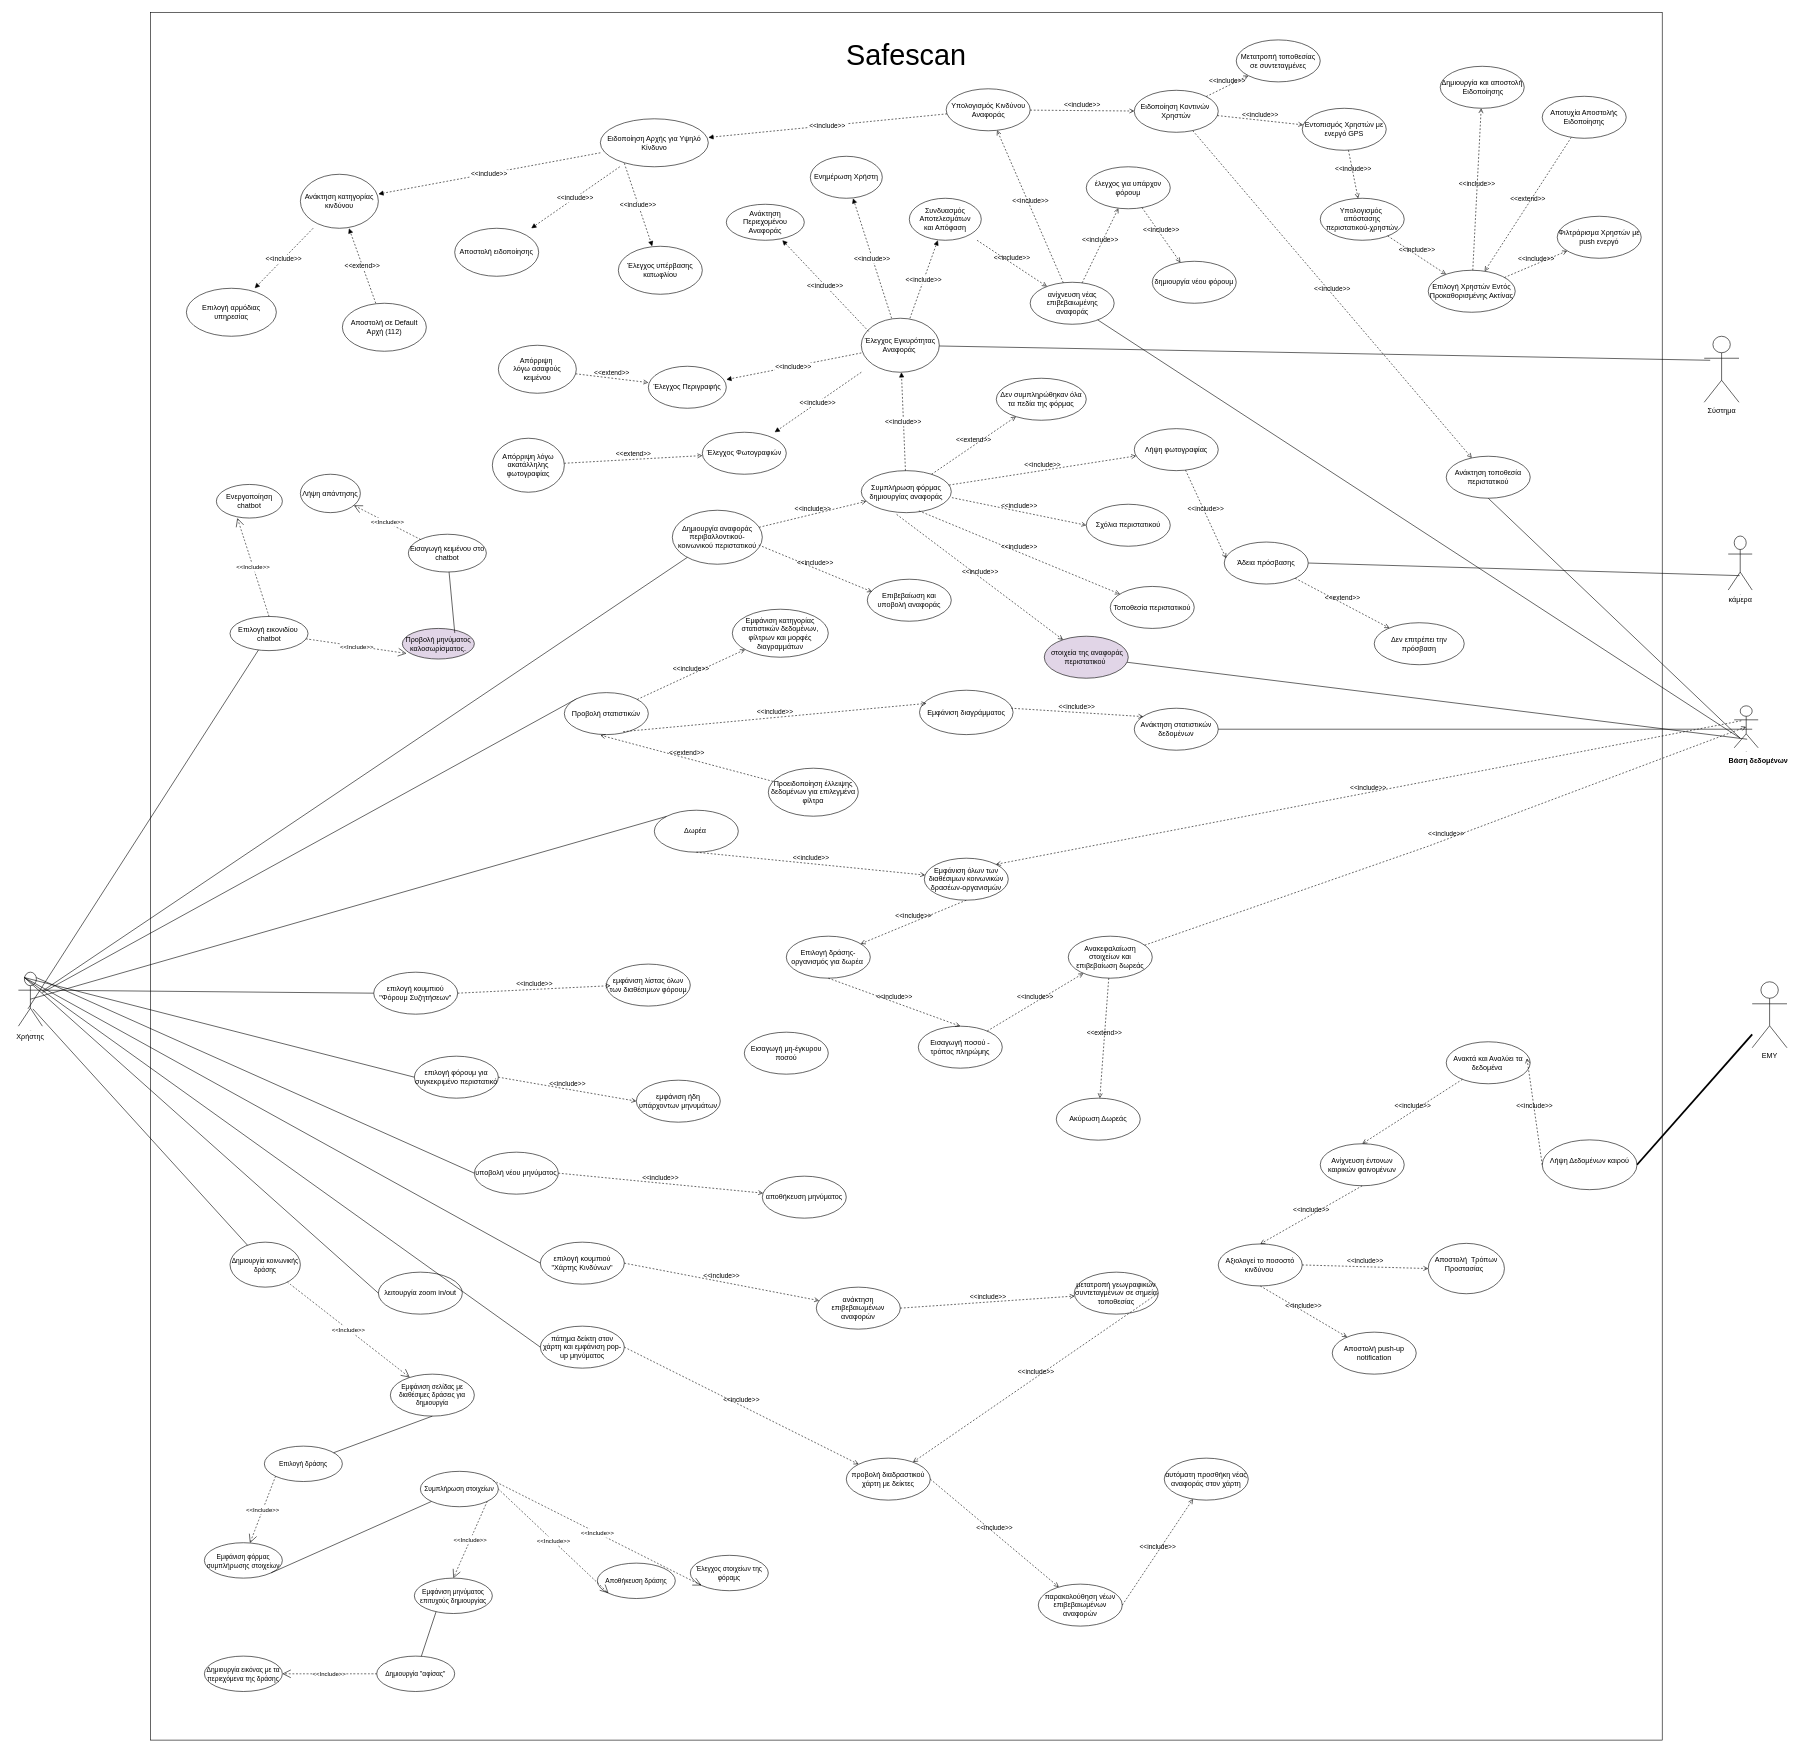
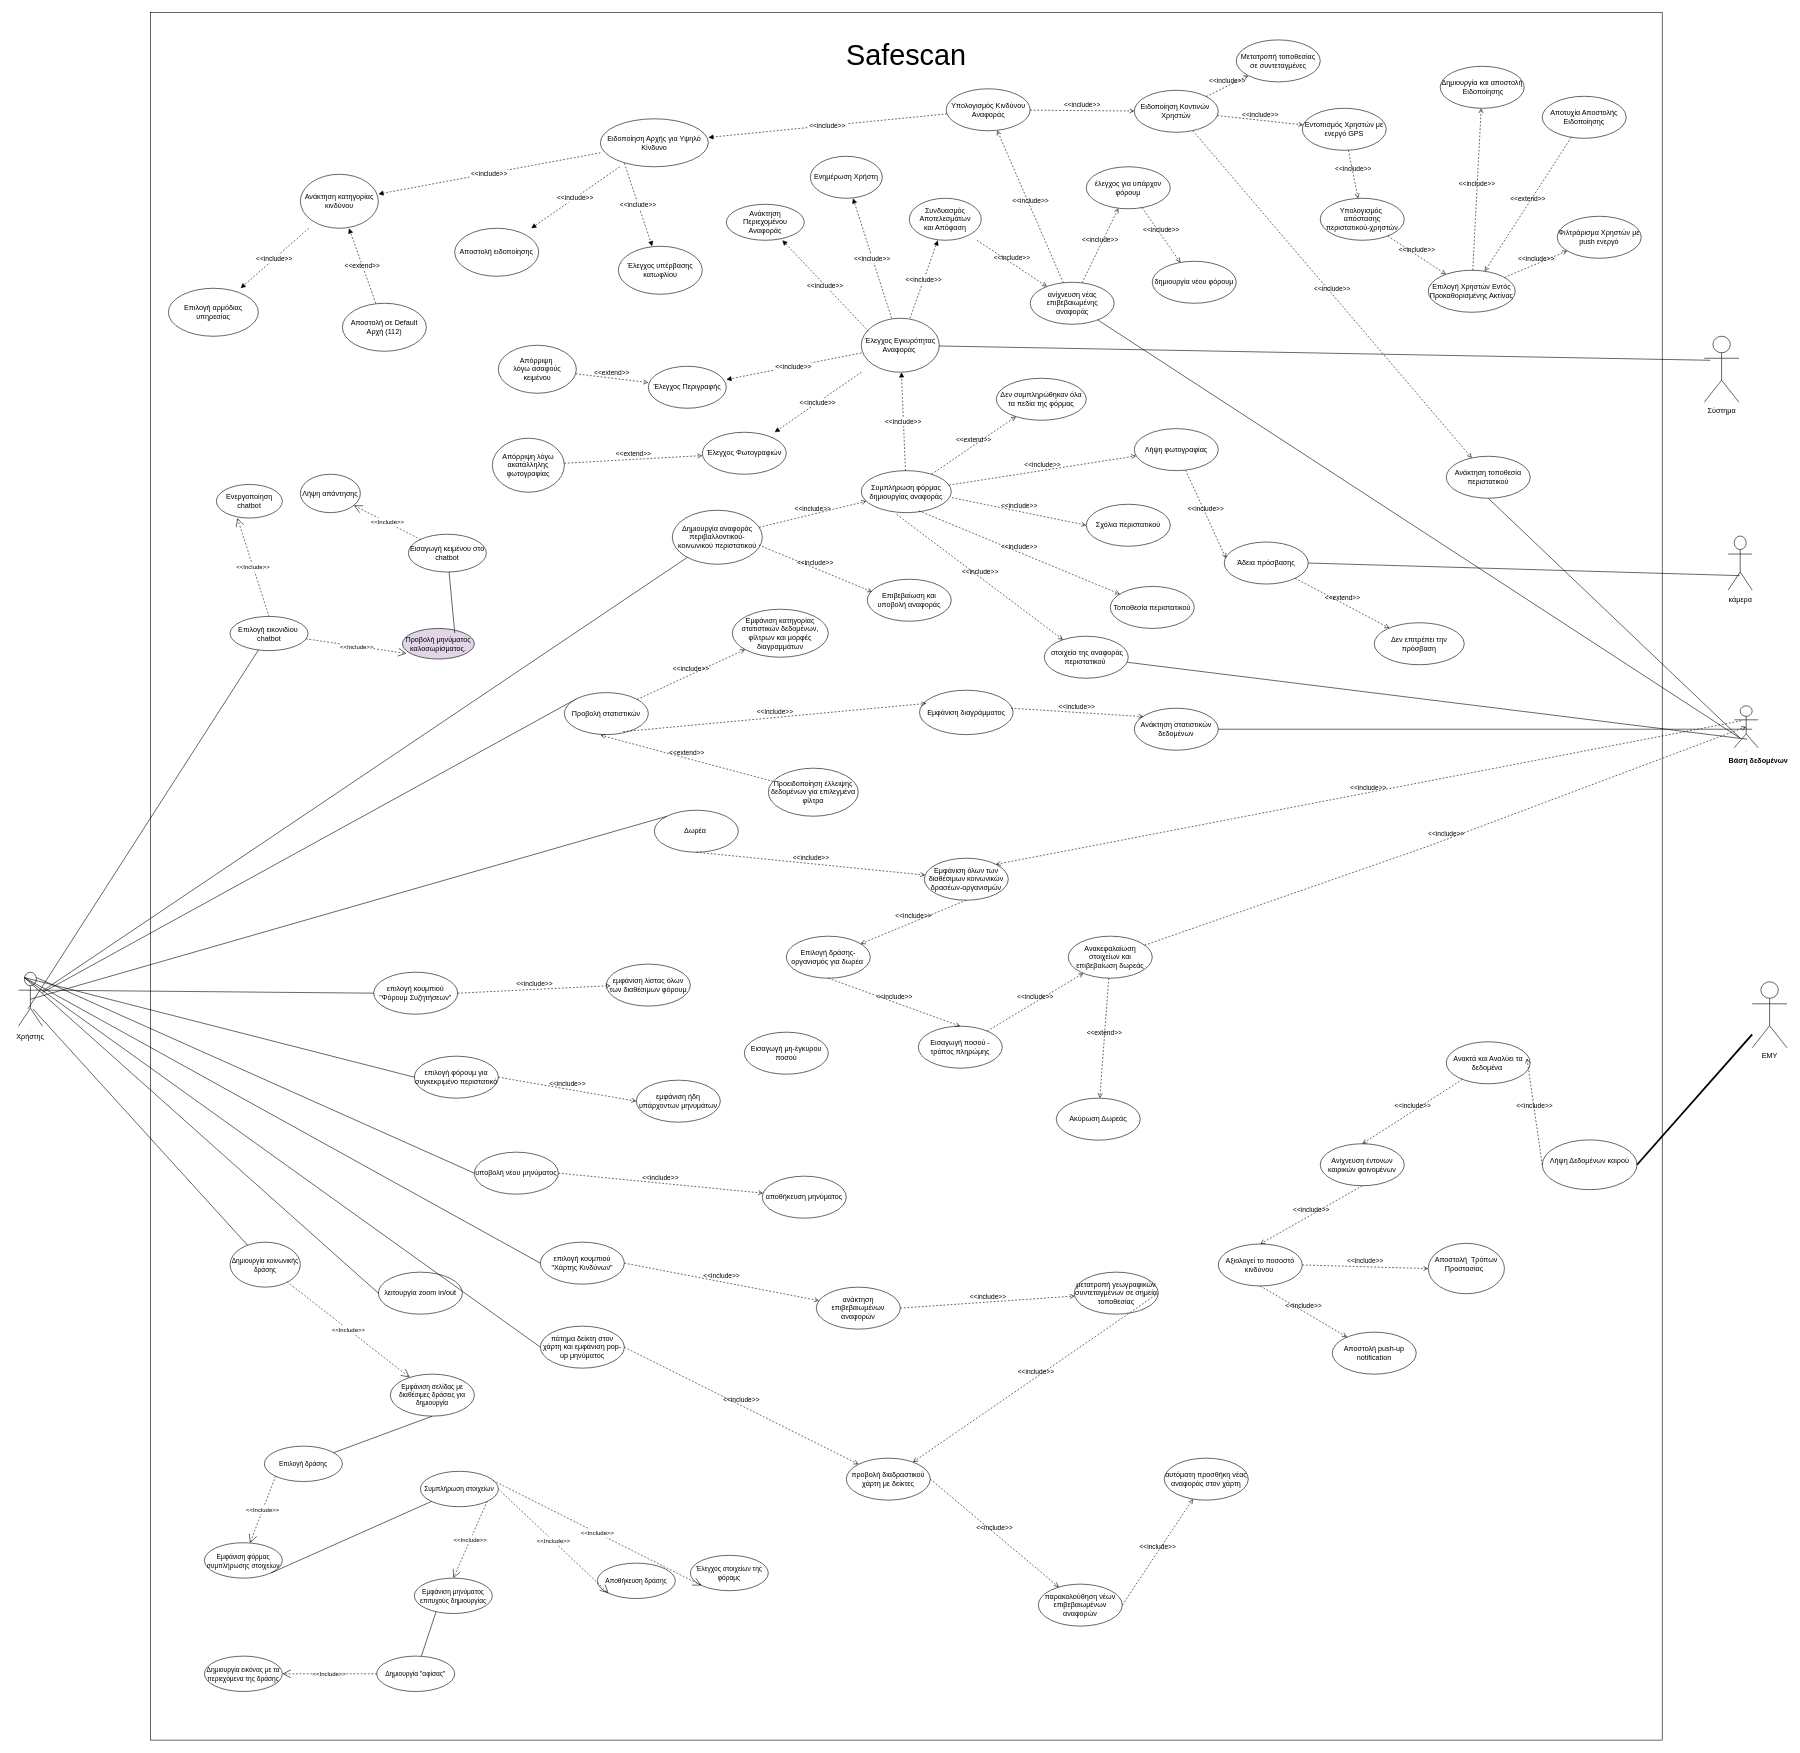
node "Επιλογή αρμόδιας υπηρεσίας": moved (231, 312) -> (213, 312)
node "στοιχεία της αναφοράς περιστατικού": fillcolor #e1d5e7 -> #ffffff
